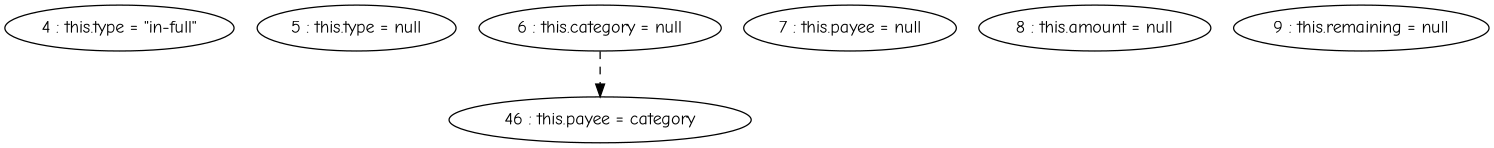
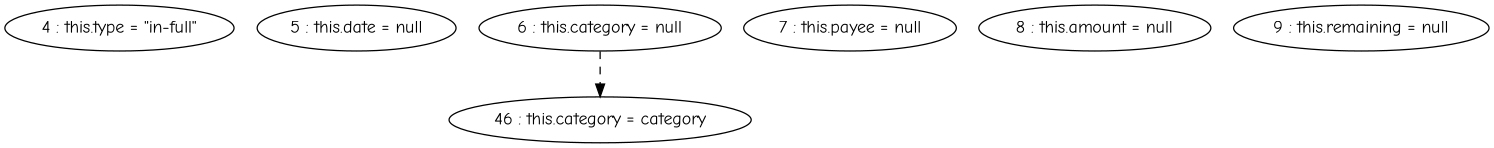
node "5 : this.type = null": label "5 : this.type = null" -> "5 : this.date = null"
node "46 : this.payee = category": label "46 : this.payee = category" -> "46 : this.category = category"
